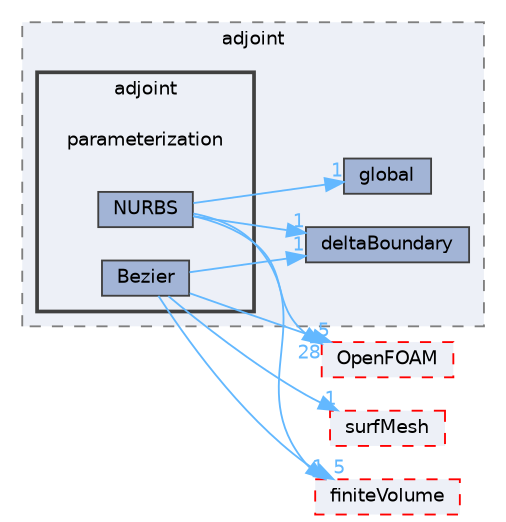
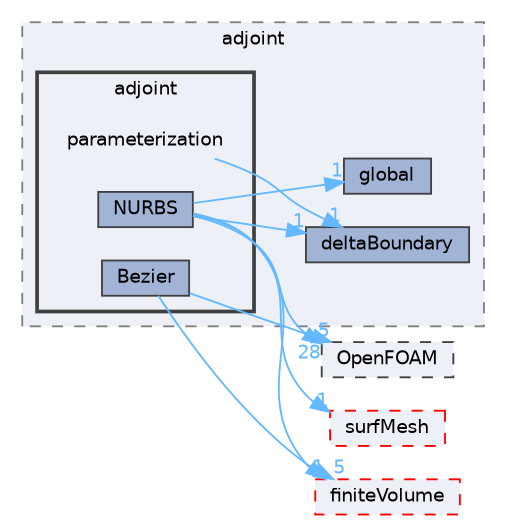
edge "Bezier" -> "deltaBoundary": now "parameterization" -> "deltaBoundary"
edge "Bezier" -> "surfMesh": now "NURBS" -> "surfMesh"
node "OpenFOAM": color red -> grey25
